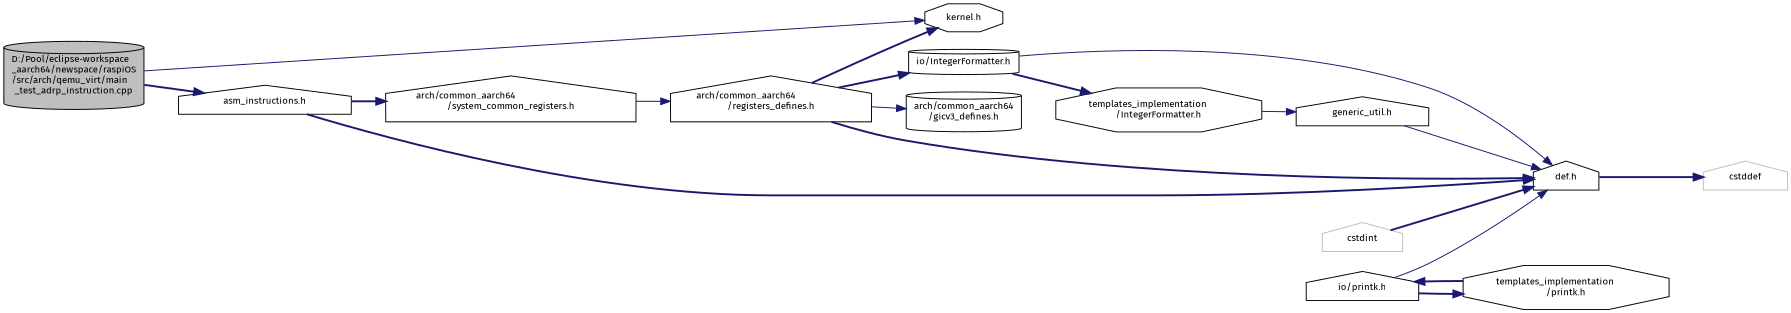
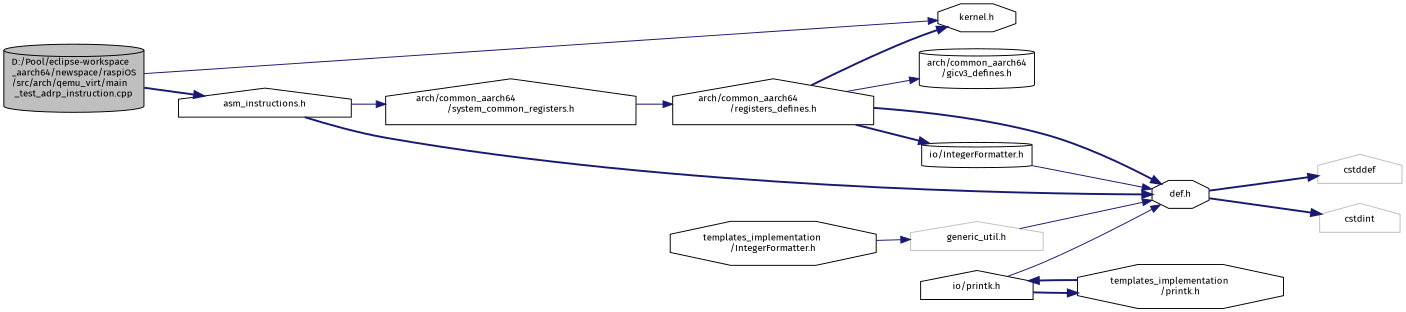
edge "io/IntegerFormatter.h" -> "templates_implementation /IntegerFormatter.h": removed
edge "asm_instructions.h" -> "arch/common_aarch64 /system_common_registers.h": style bold -> solid
node "generic_util.h": color black -> grey75
node "def.h": shape house -> octagon
edge "cstdint" -> "def.h": reversed
